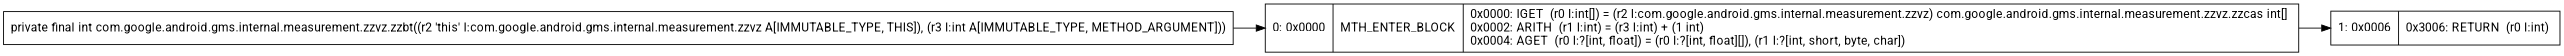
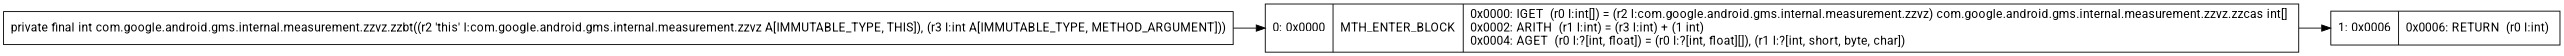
node "1: 0x0006": text "0x3006: RETURN  (r0 I:int)" -> "0x0006: RETURN  (r0 I:int)"
